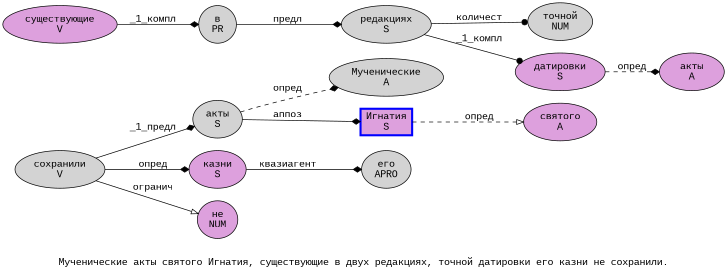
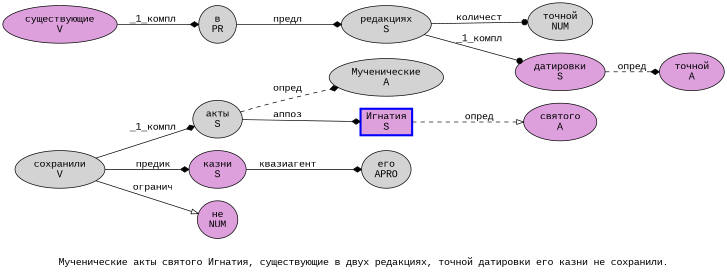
node "акты A": label "акты A" -> "точной A"
edge "сохранили V" -> "акты S": label "_1_предл" -> "_1_компл"
edge "сохранили V" -> "казни S": label "опред" -> "предик"
